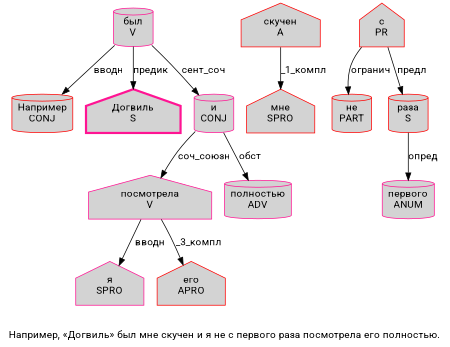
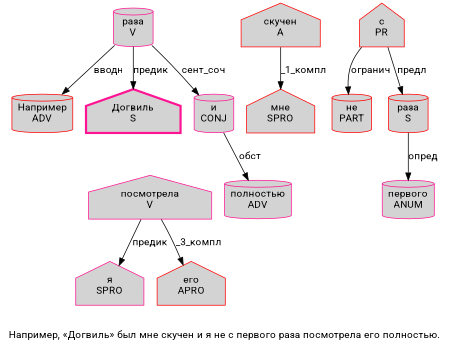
node "был V": label "был V" -> "раза V"
node "Например CONJ": label "Например CONJ" -> "Например ADV"
edge "и CONJ" -> "посмотрела V": removed, label "соч_союзн"
edge "посмотрела V" -> "я SPRO": label "вводн" -> "предик"
